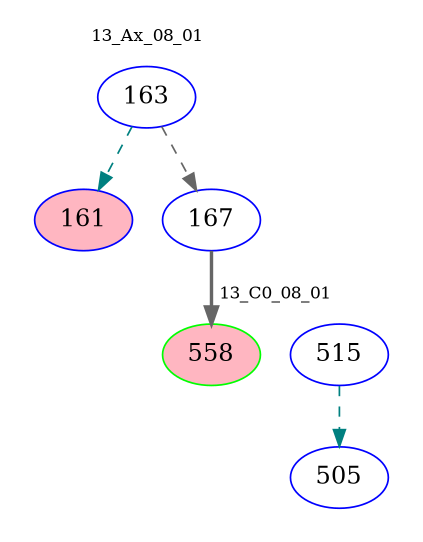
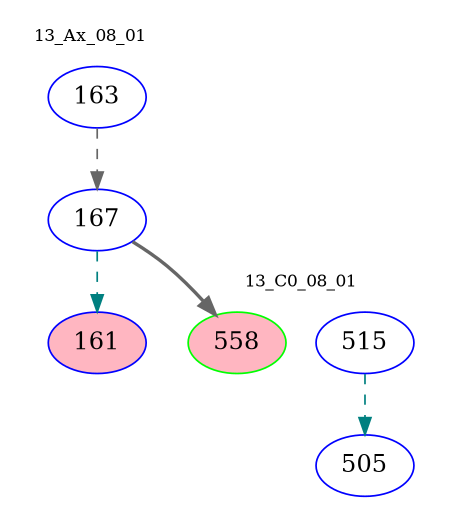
edge "163" -> "161": now "167" -> "161"
